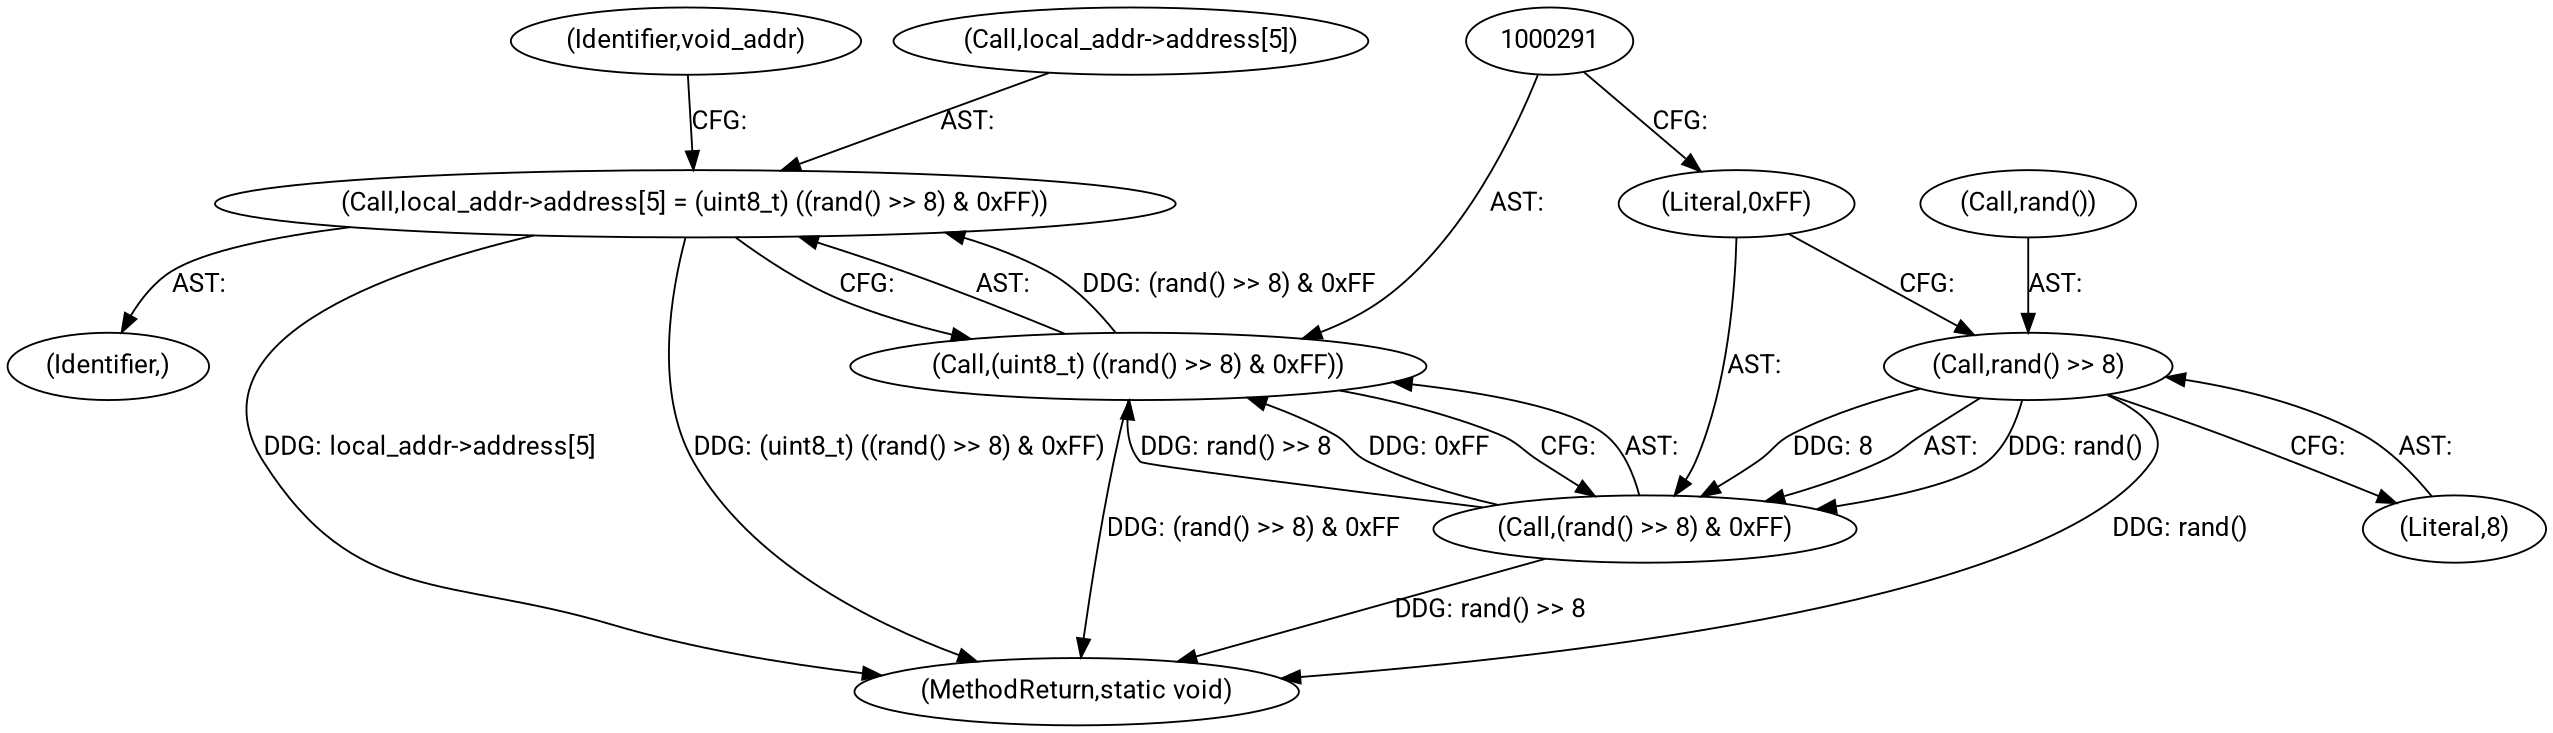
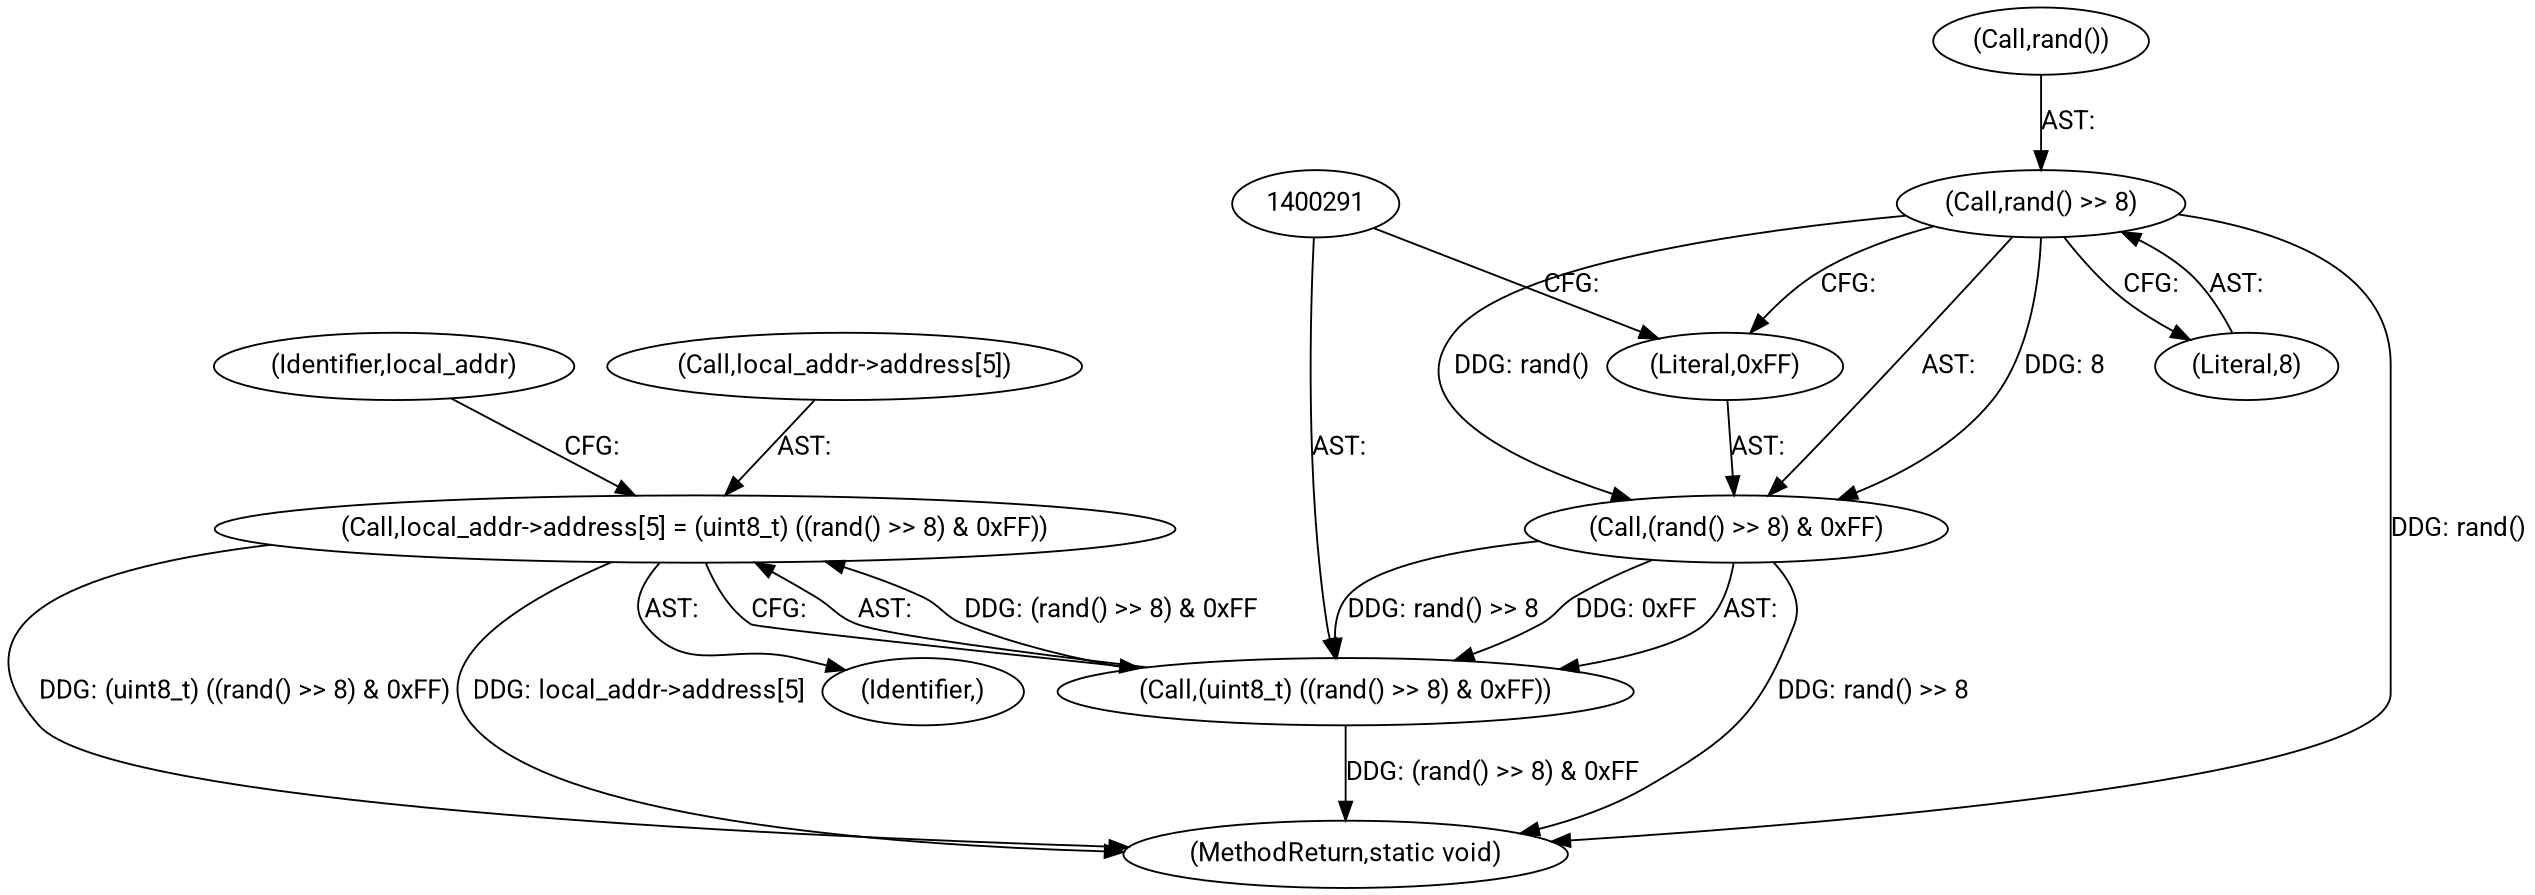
node "(Identifier,void_addr)": label "(Identifier,void_addr)" -> "(Identifier,local_addr)"
node "1000291": label "1000291" -> "1400291"
edge "(Literal,0xFF)" -> "(Call,rand() >> 8)": reversed
edge "(Call,(uint8_t) ((rand() >> 8) & 0xFF))" -> "(Call,(rand() >> 8) & 0xFF)": removed, label "CFG:"
